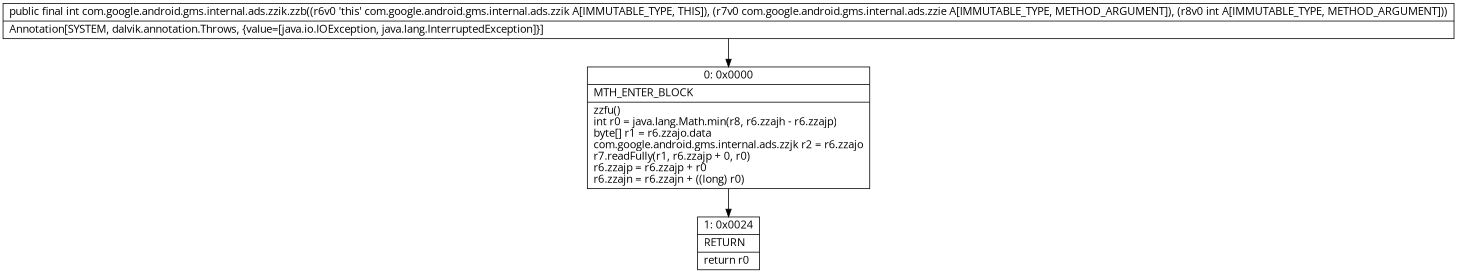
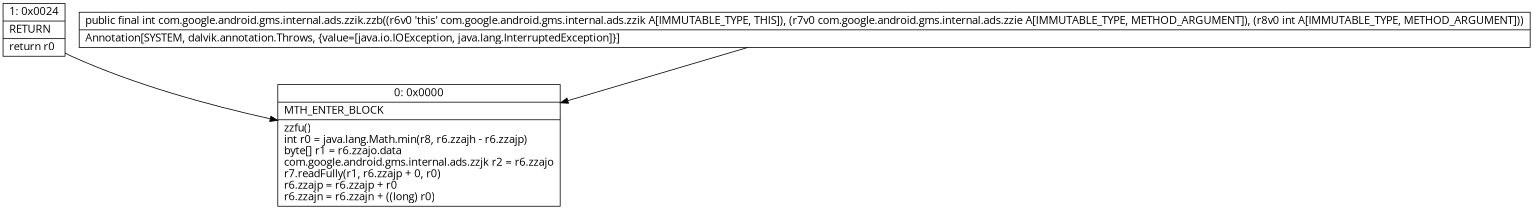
edge "0: 0x0000" -> "1: 0x0024": reversed
